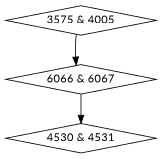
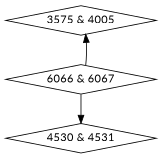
edge "3575 & 4005" -> "6066 & 6067": reversed
